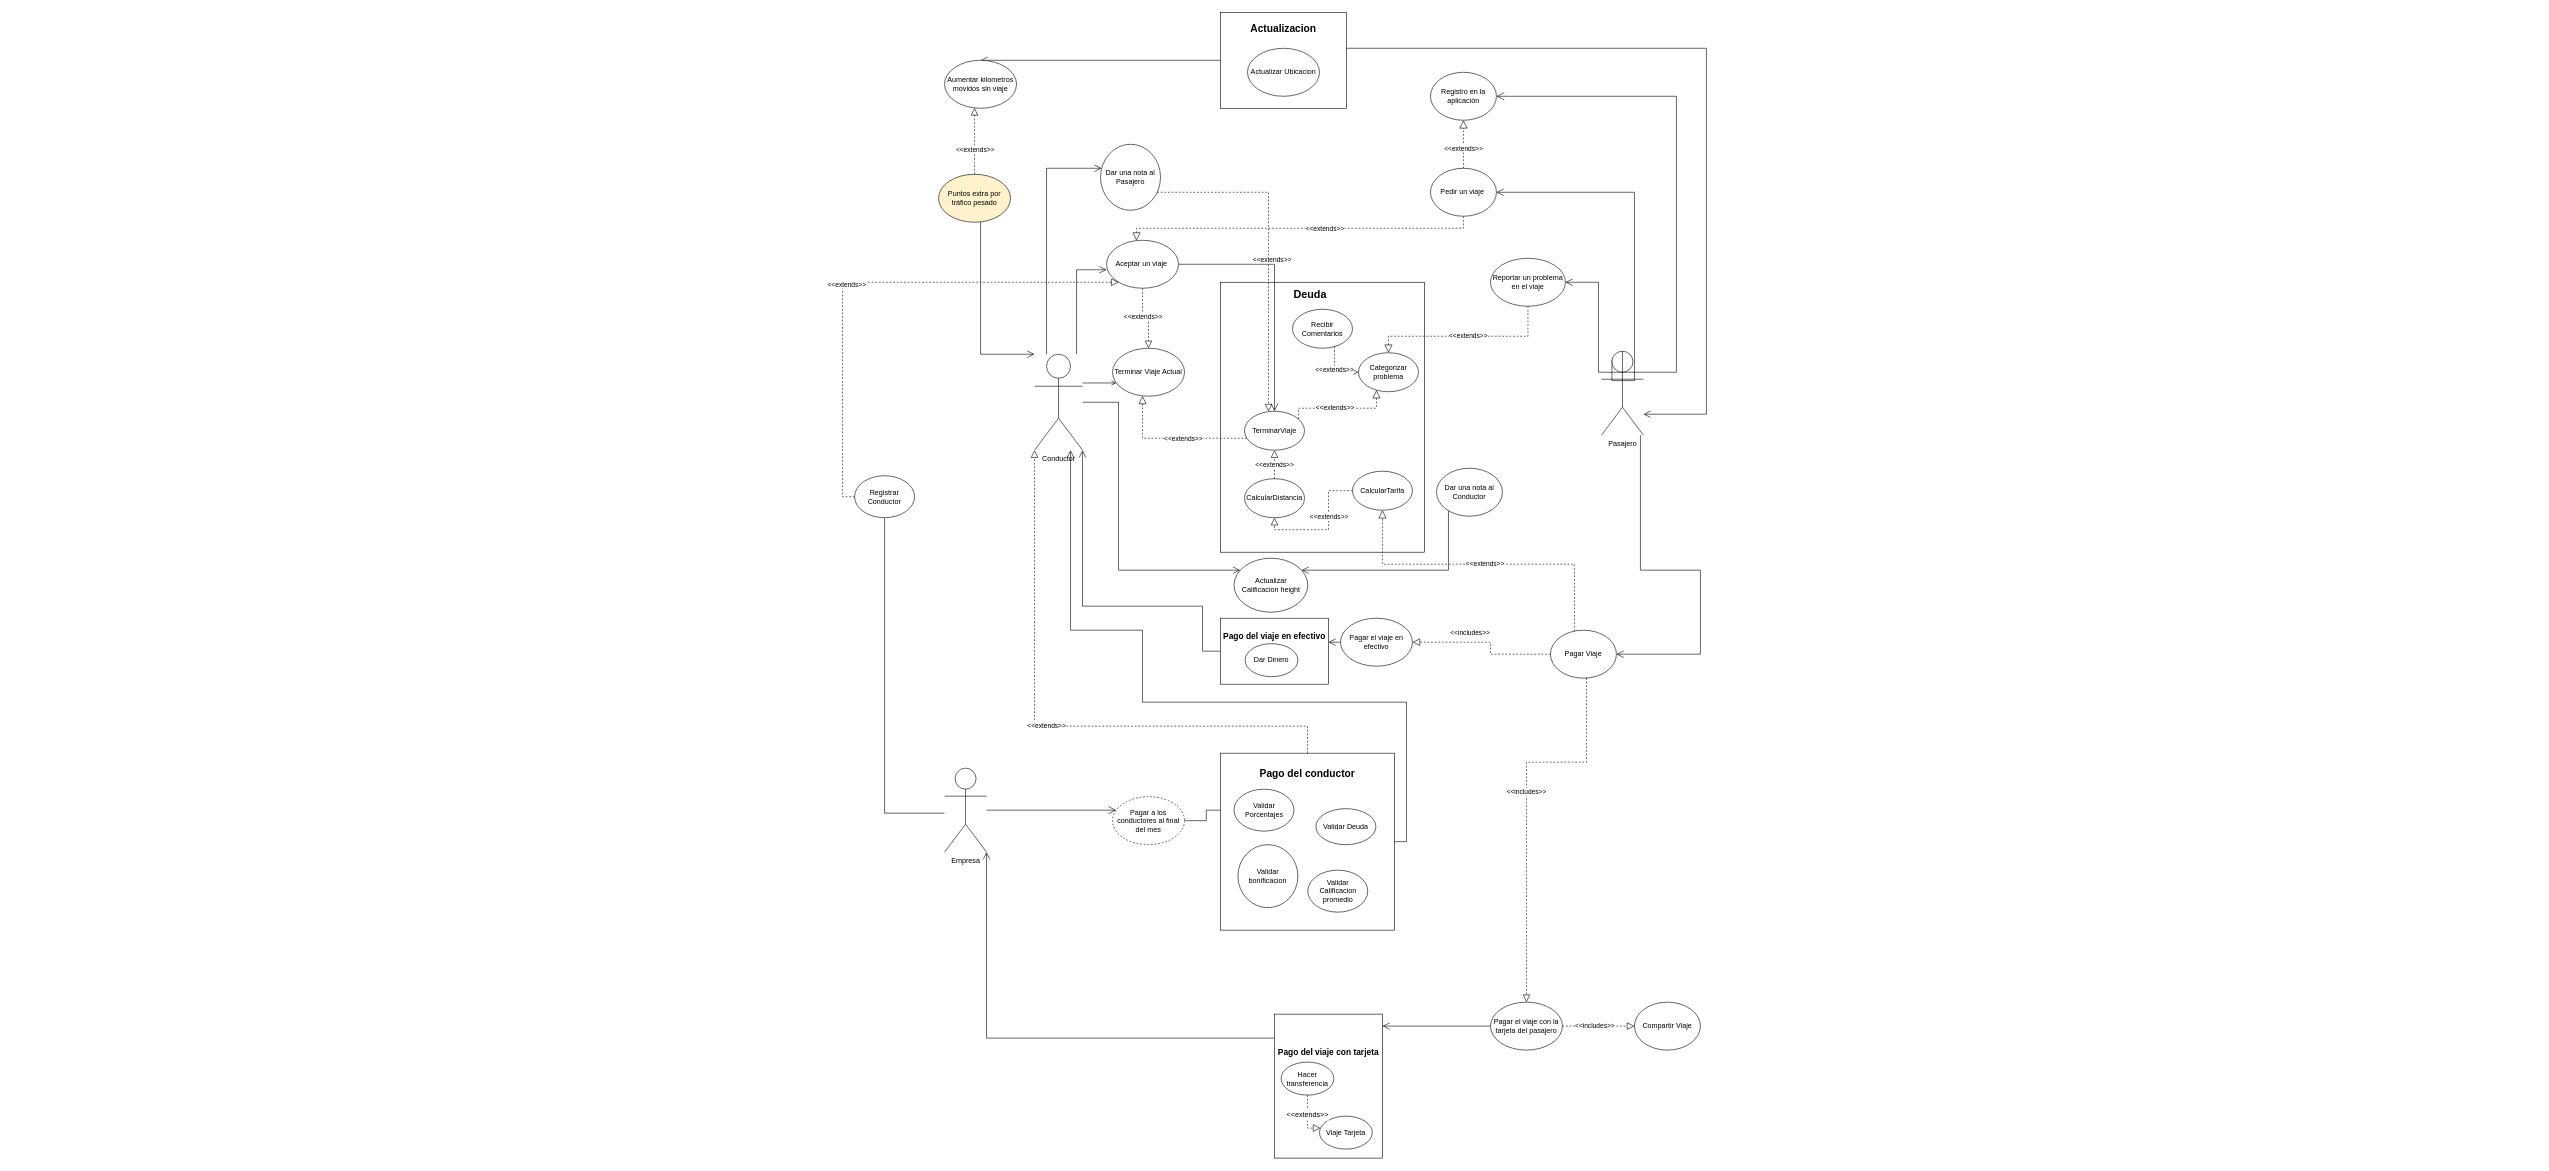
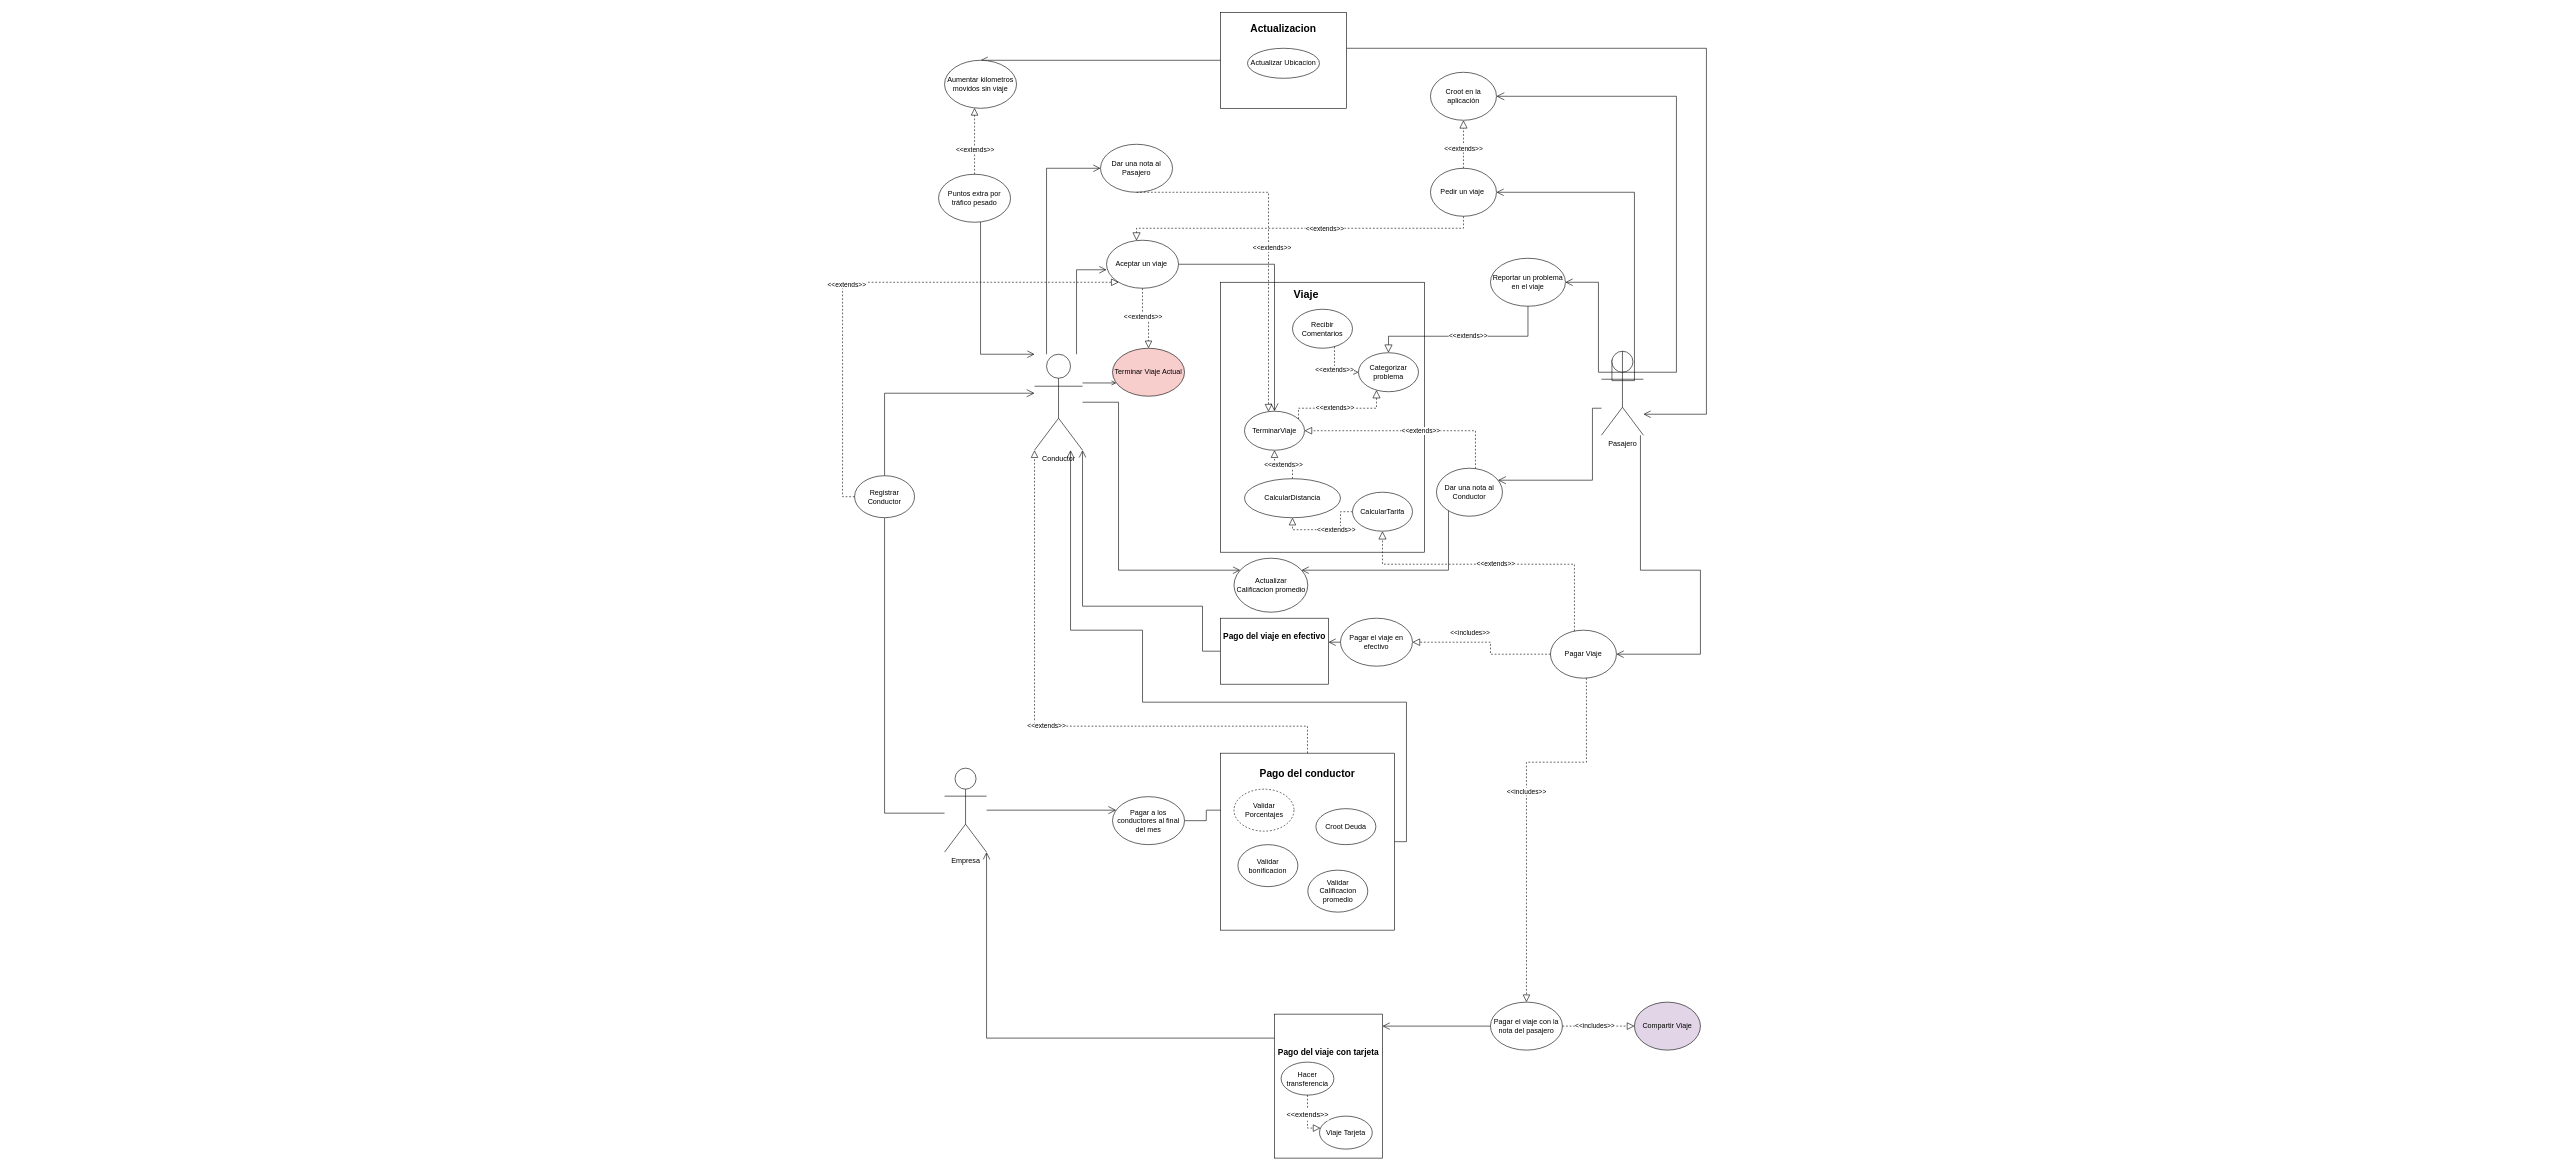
node "Actualizar Ubicacion": size 72x48 -> 72x30
node "Registro en la aplicación": label "Registro en la aplicación" -> "Croot en la aplicación"
node "Dar una nota al Pasajero": size 60x66 -> 72x48
node "Puntos extra por tráfico pesado": fillcolor #fff2cc -> #ffffff
edge "Reportar un problema en el viaje" -> "Categorizar problema": style dashed -> solid
node "Terminar Viaje Actual": fillcolor #ffffff -> #f8cecc
edge "Registrar Conductor" -> "Conductor": added
node "Deuda": label "Deuda" -> "Viaje"
edge "Dar una nota al Conductor" -> "TerminarViaje": added, label "<<extends>>"
edge "TerminarViaje" -> "Terminar Viaje Actual": removed, label "<<extends>>"
edge "Pasajero" -> "Dar una nota al Conductor": added
node "CalcularTarifa": moved (1383, 491) -> (1383, 512)
node "CalcularDistancia": size 60x39 -> 96x39
node "Actualizar Calificacion height": label "Actualizar Calificacion height" -> "Actualizar Calificacion promedio"
node "Dar Dinero": removed
node "Validar Porcentajes": style solid -> dashed
node "Pagar a los conductores al final del mes": style dashed -> solid
node "Validar Deuda": label "Validar Deuda" -> "Croot Deuda"
node "Validar bonificacion": size 60x63 -> 60x42
node "Pagar el viaje con la tarjeta del pasajero": label "Pagar el viaje con la tarjeta del pasajero" -> "Pagar el viaje con la nota del pasajero"
node "Compartir Viaje": fillcolor #ffffff -> #e1d5e7
